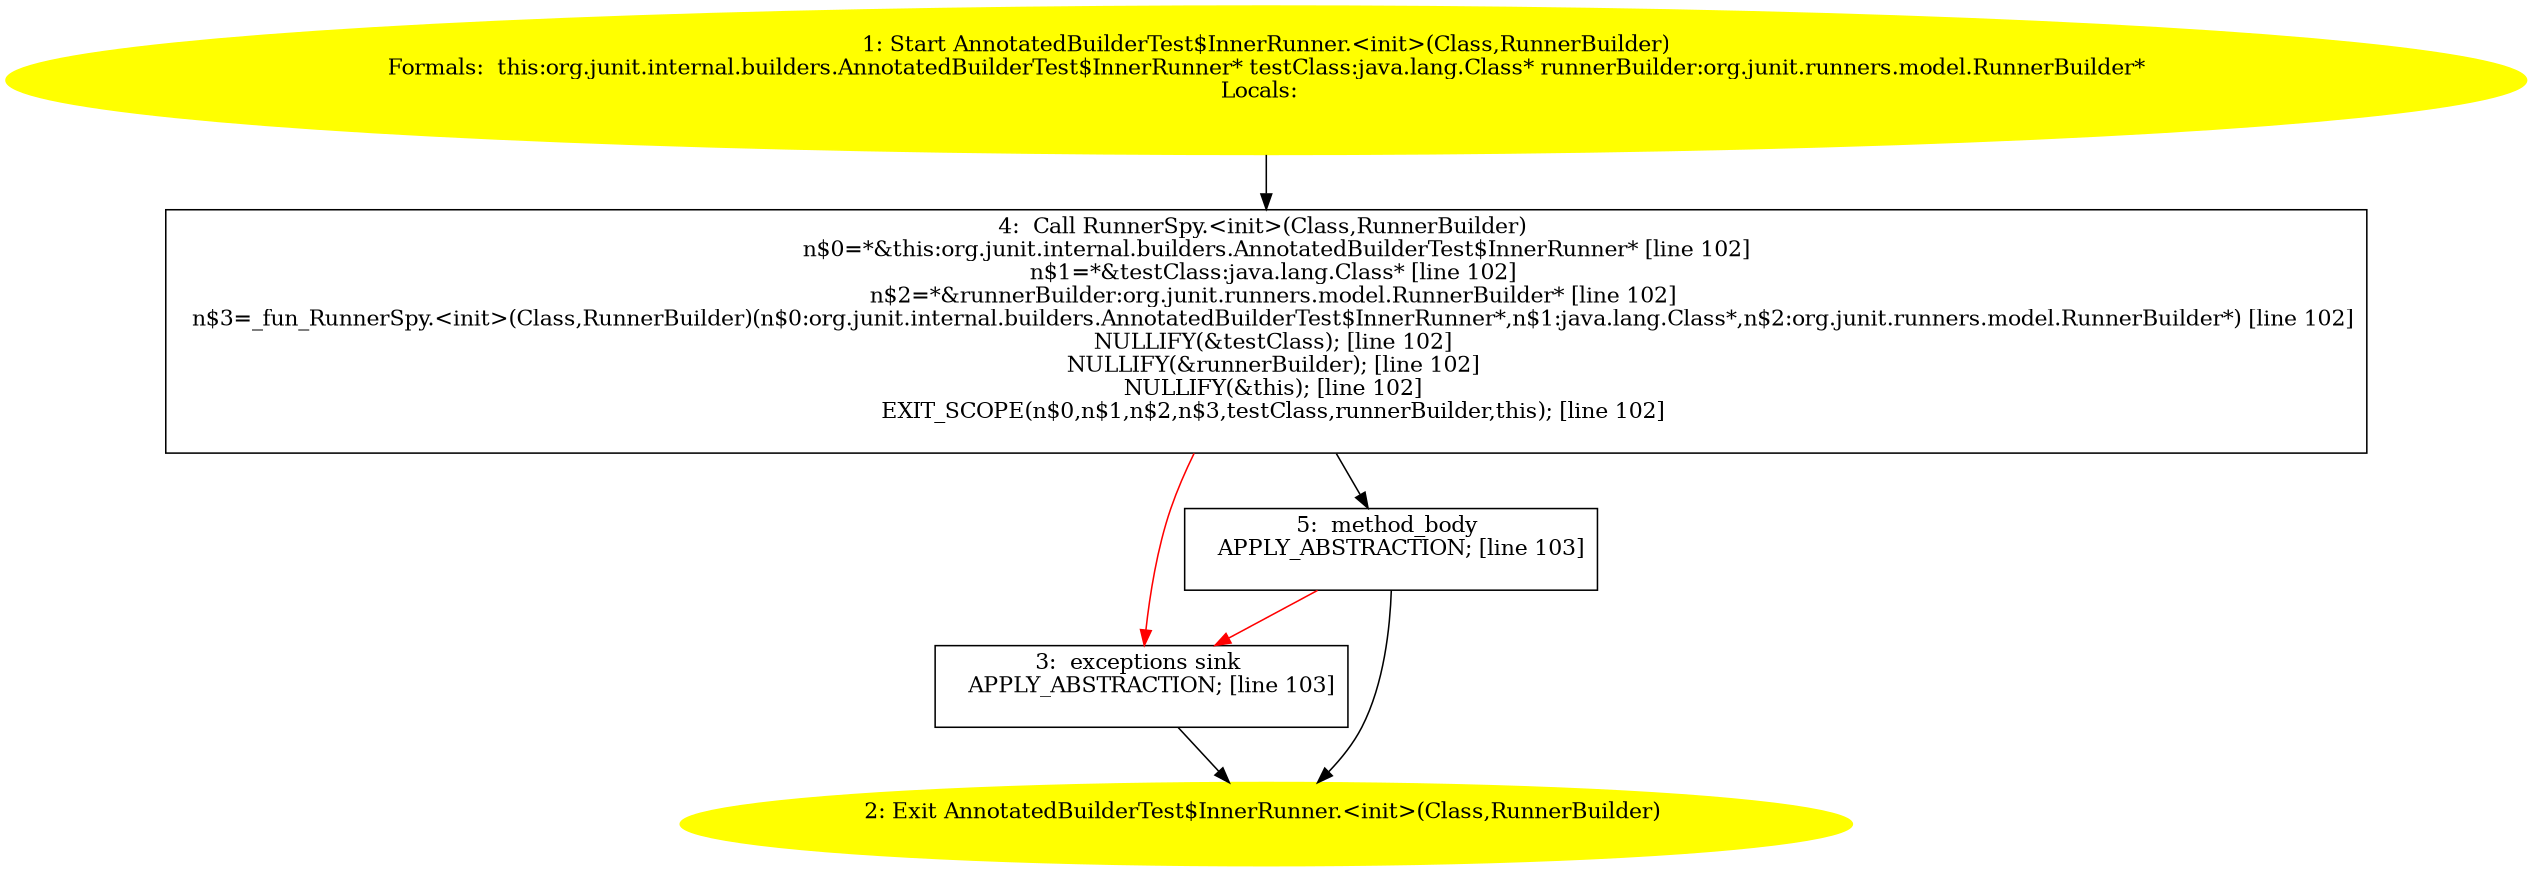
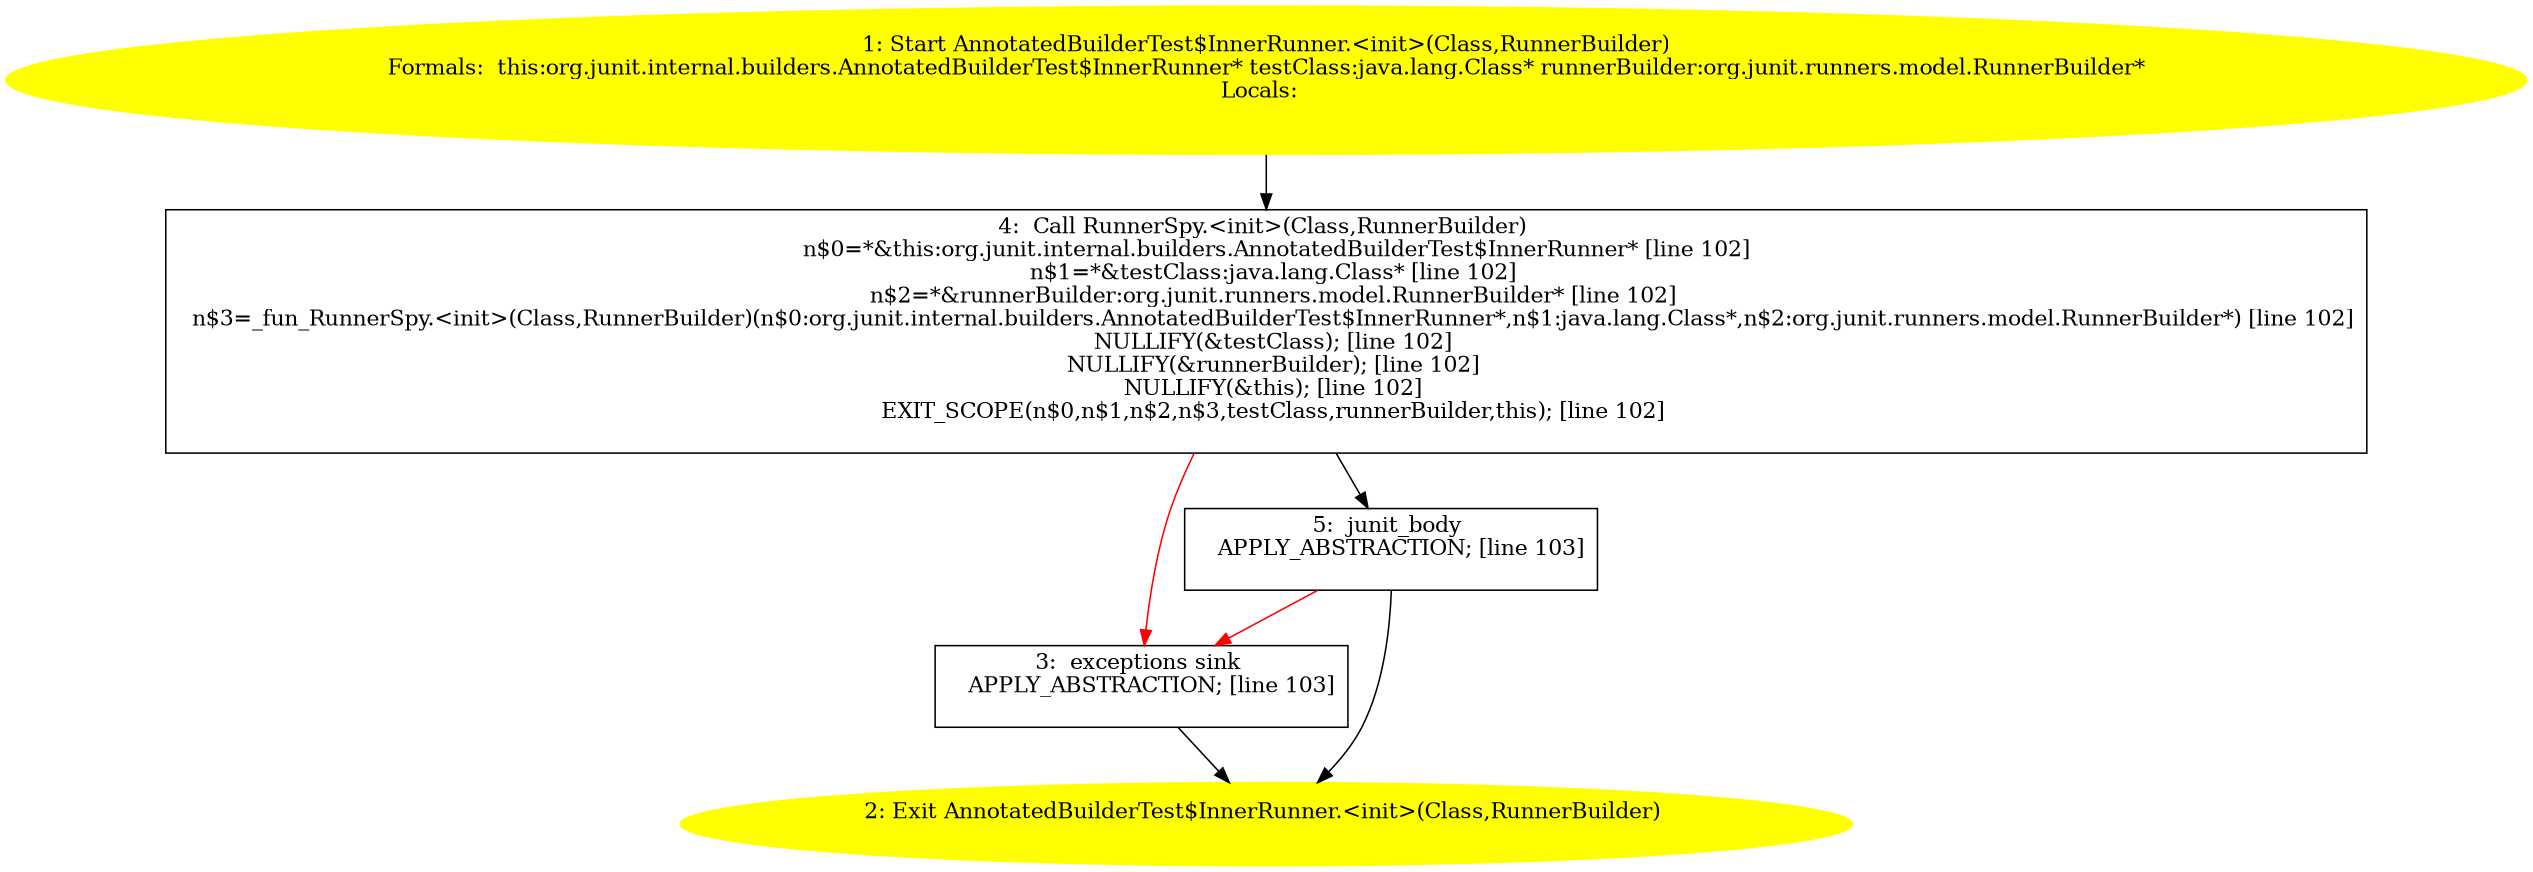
node "5:  method_body APPLY_ABSTRACTION; [line 103]": label "5:  method_body APPLY_ABSTRACTION; [line 103]" -> "5:  junit_body APPLY_ABSTRACTION; [line 103]"
